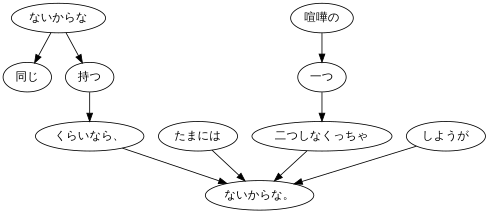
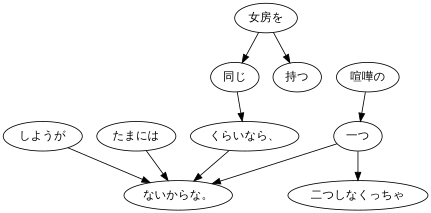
node "ないからな": label "ないからな" -> "女房を"
edge "持つ" -> "くらいなら、": now "同じ" -> "くらいなら、"
edge "二つしなくっちゃ" -> "ないからな。": now "一つ" -> "ないからな。"
